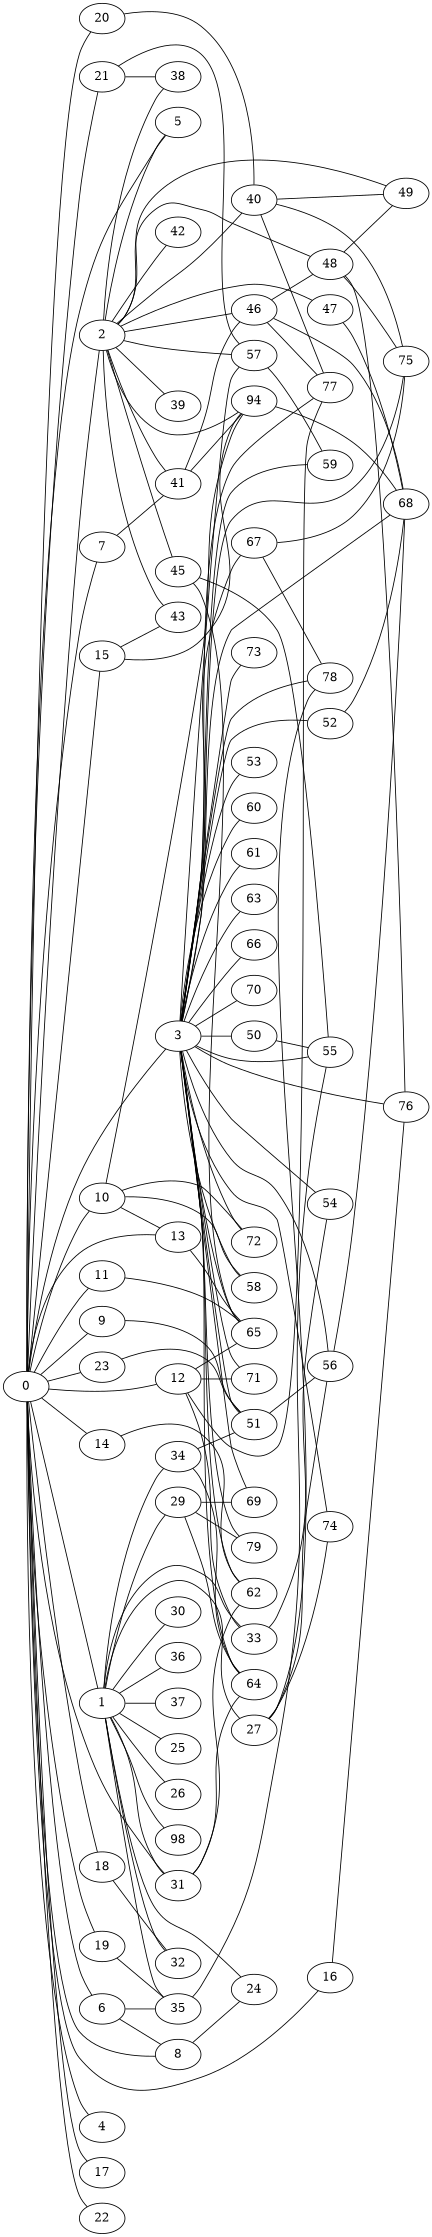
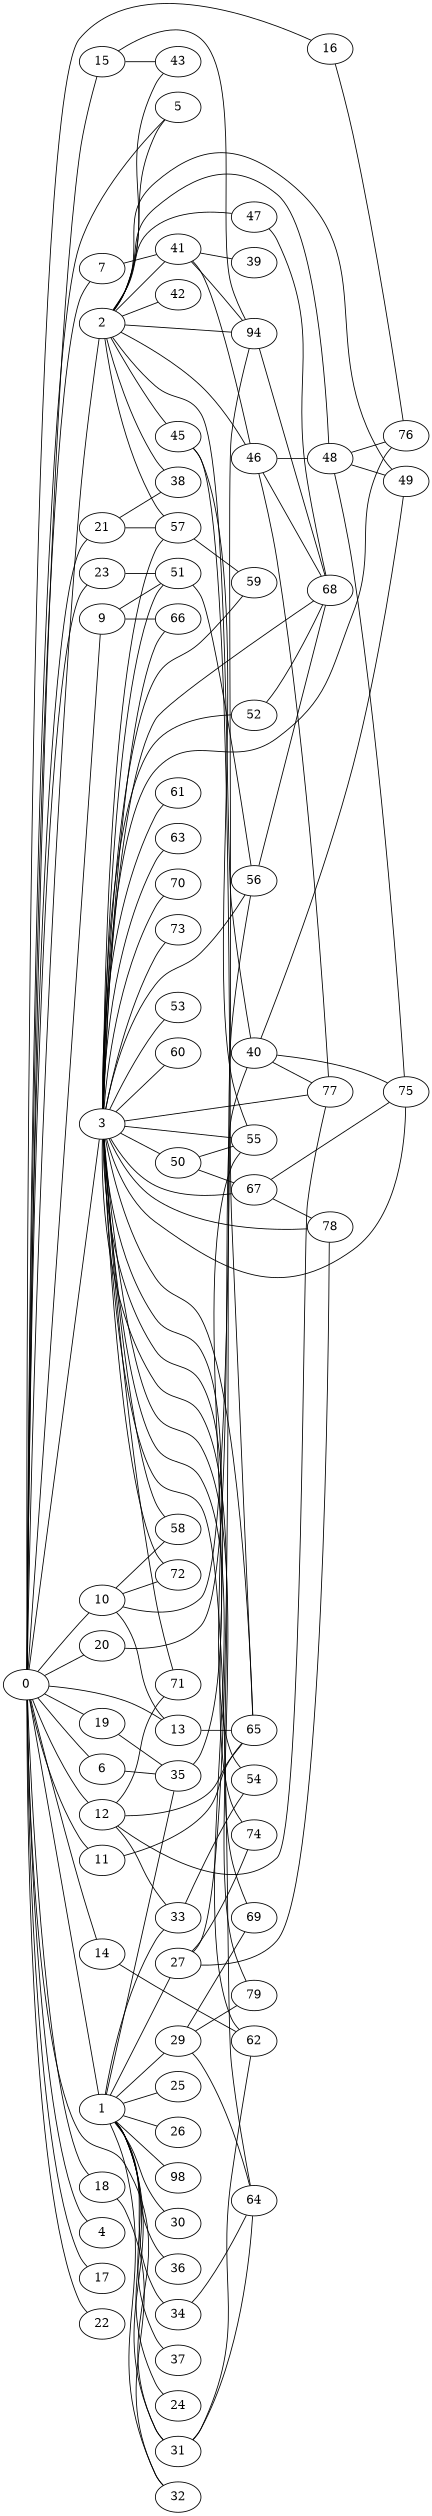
edge "2" -- "39": now "41" -- "39"
edge "9" -- "66": added
edge "50" -- "67": added
edge "51" -- "34": removed
node "8": removed
